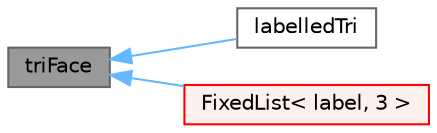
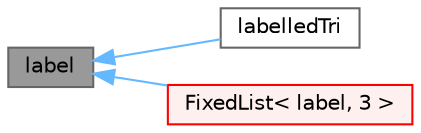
node "triFace": label "triFace" -> "label"
